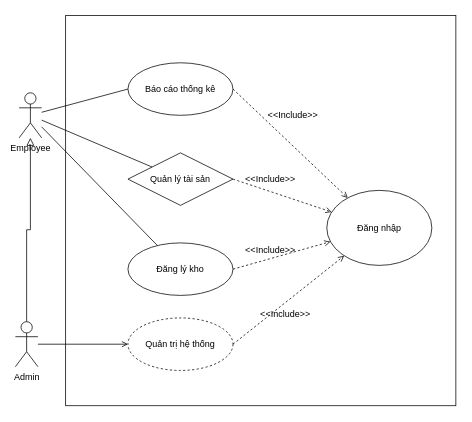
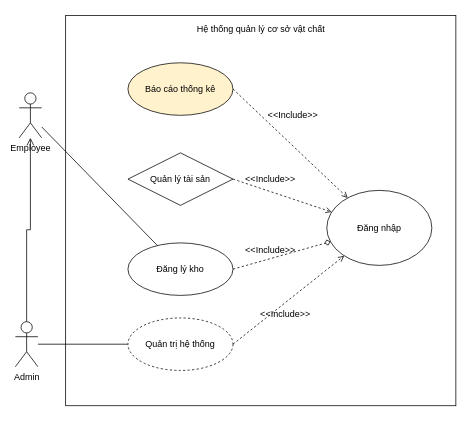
node "Hệ thống quản lý cơ sở vật chất": added
node "Báo cáo thống kê": fillcolor #ffffff -> #fff2cc
edge "Báo cáo thống kê" -- "Employee": removed
edge "Employee" -- "Quản lý tài sản": removed
edge "Admin" -> "Employee": arrowhead block -> open
edge "Đăng lý kho" -> "Đăng nhập": arrowhead open -> diamond
edge "Admin" -> "Quản trị hệ thống": arrowhead open -> none
